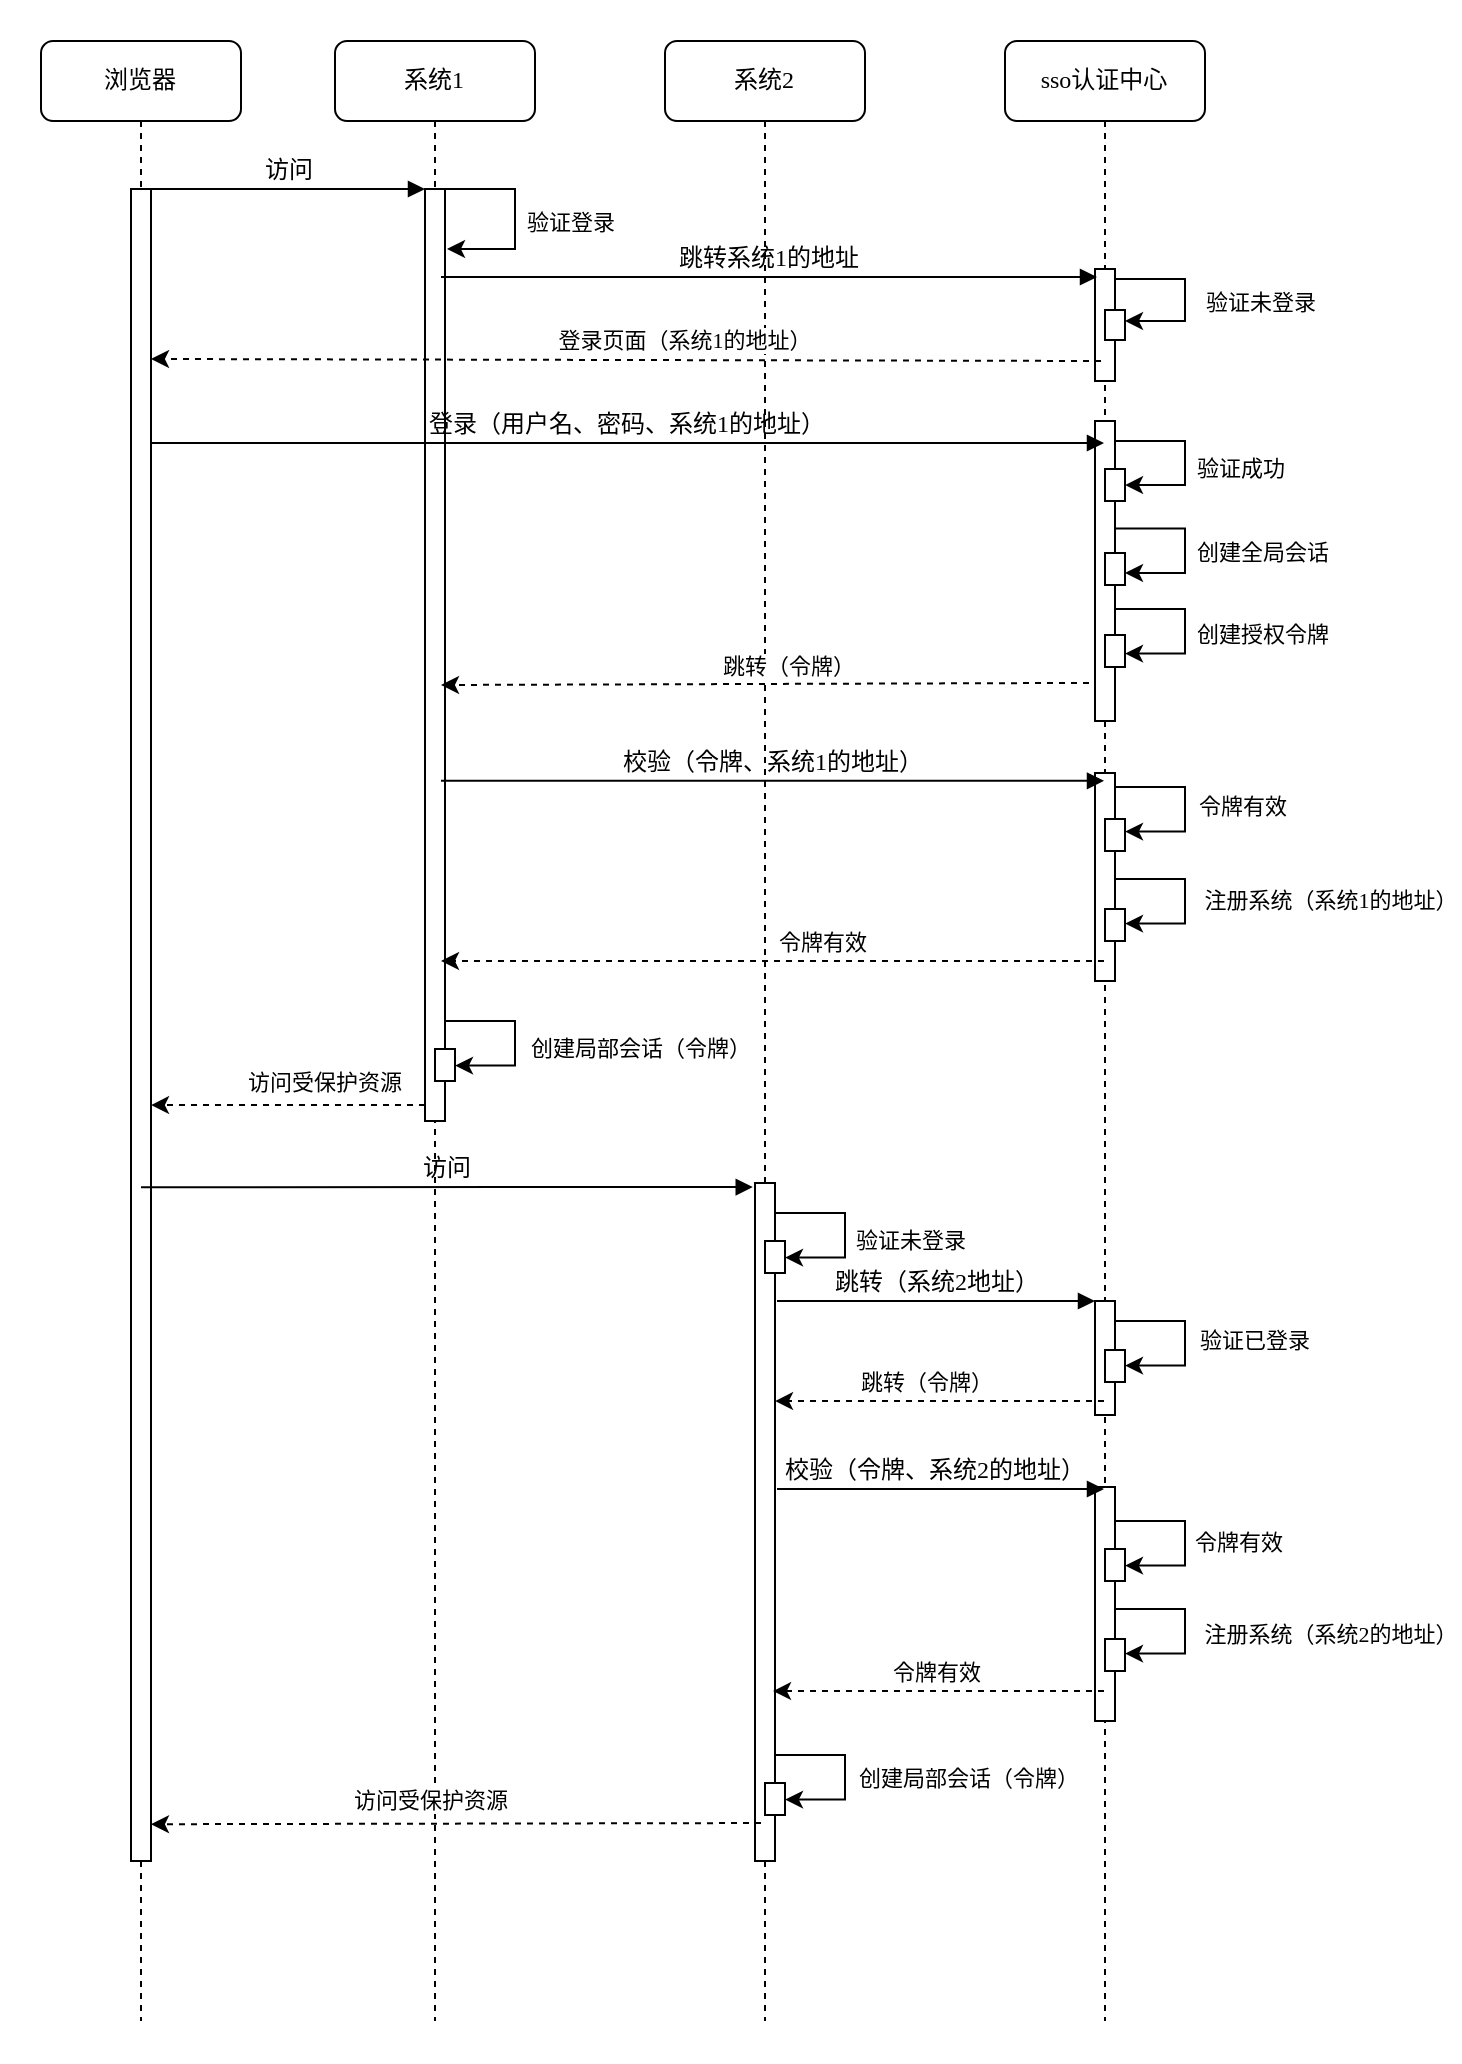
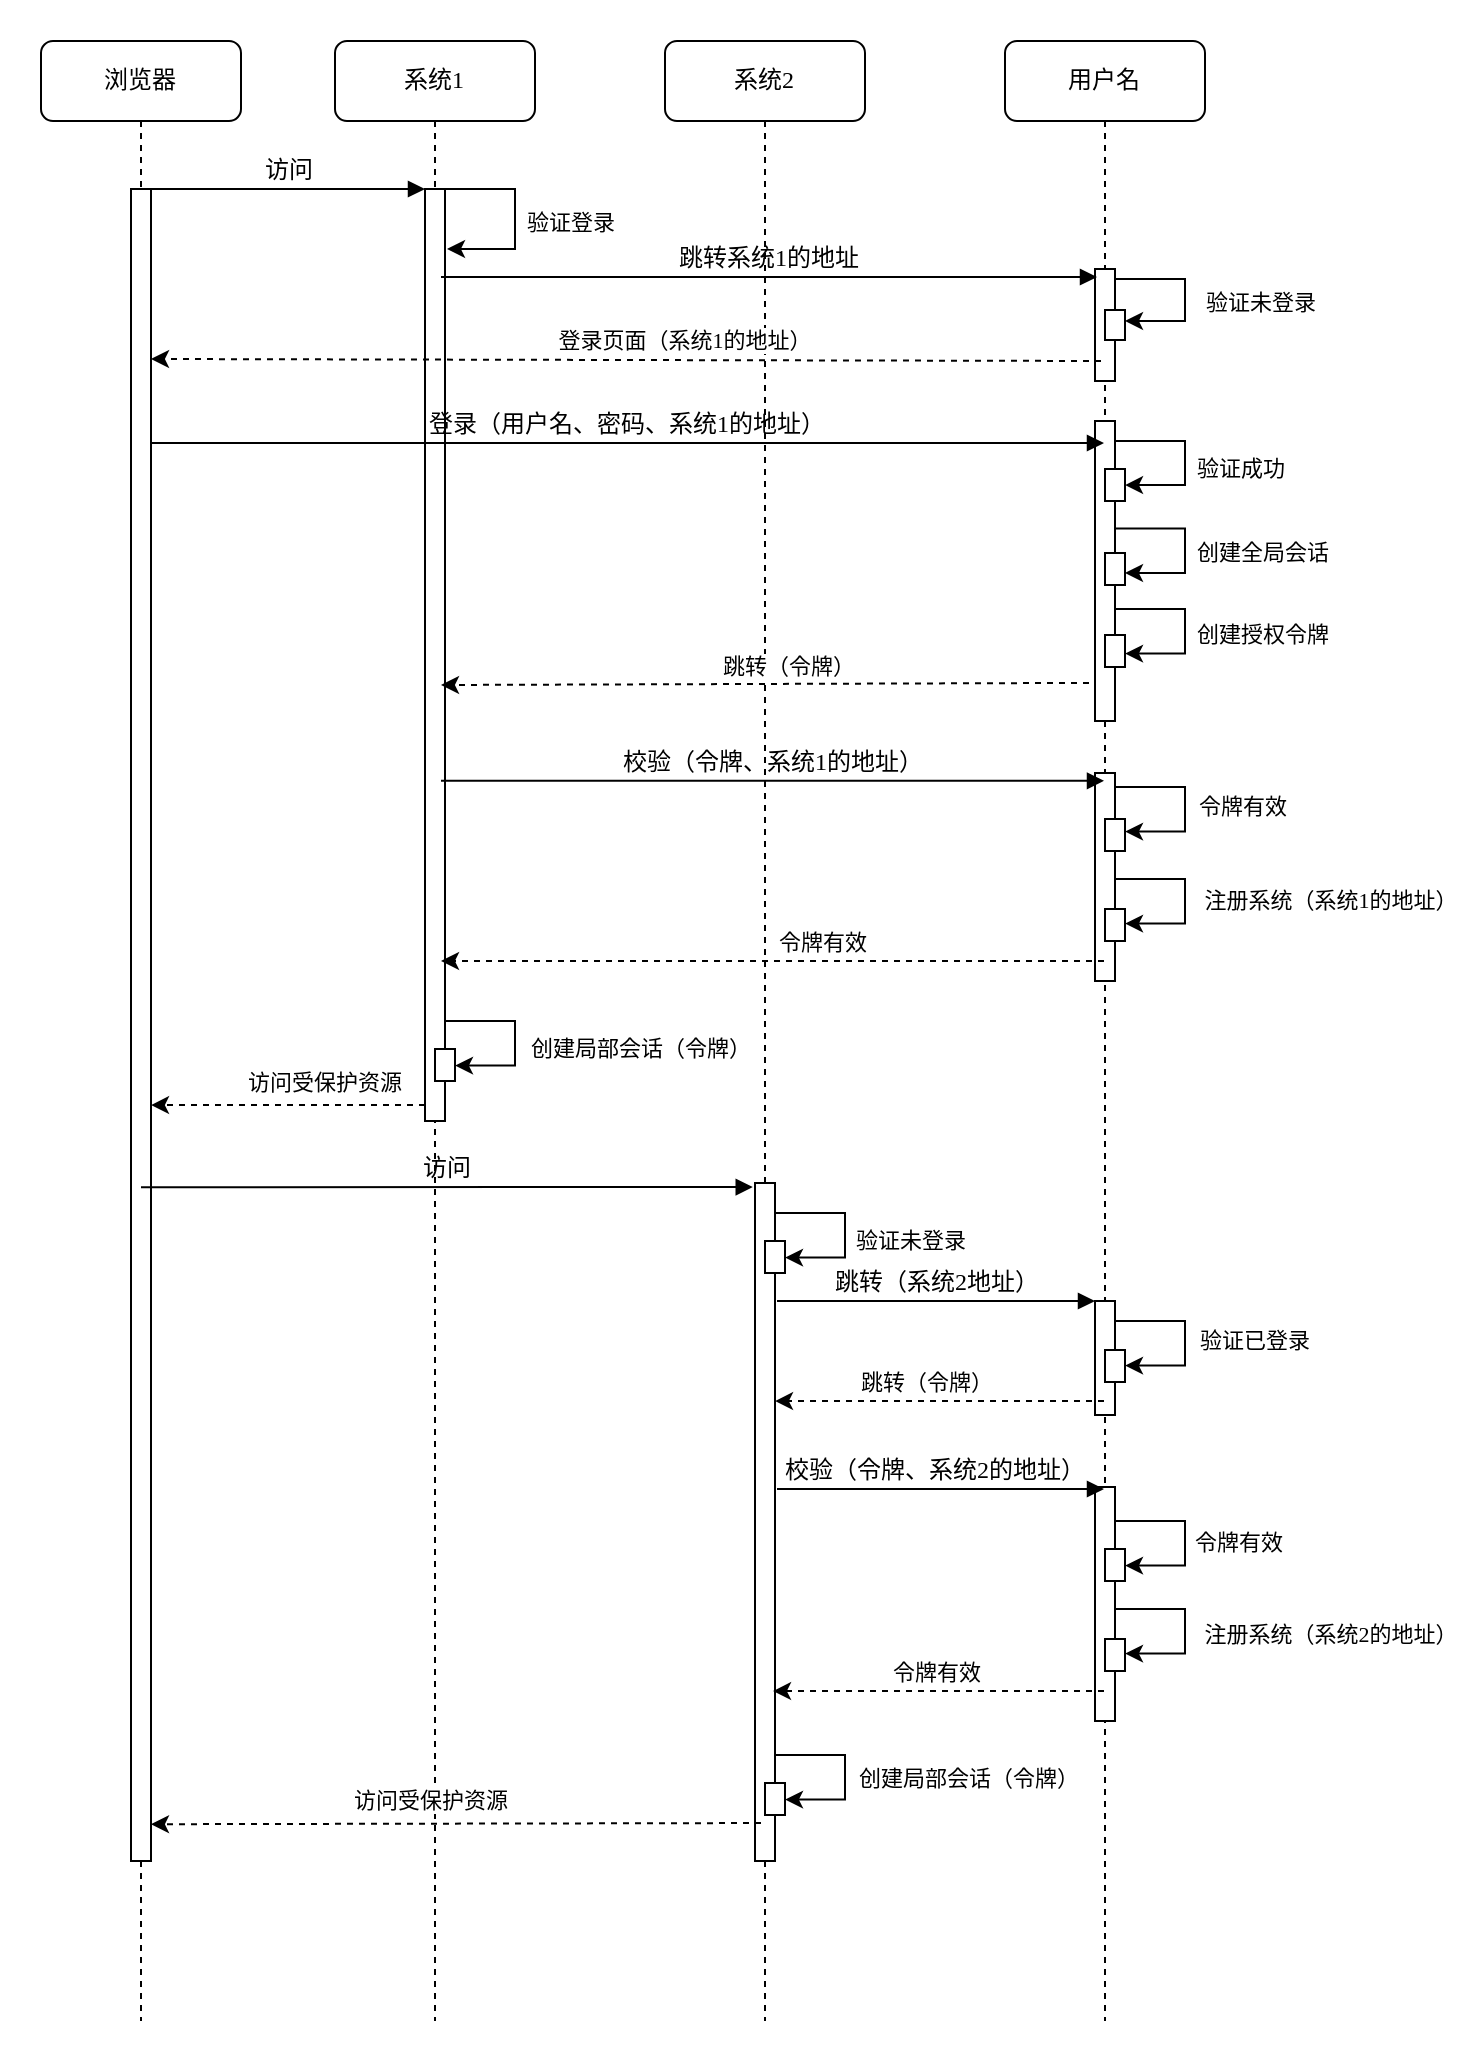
node "sso认证中心": label "sso认证中心" -> "用户名"
